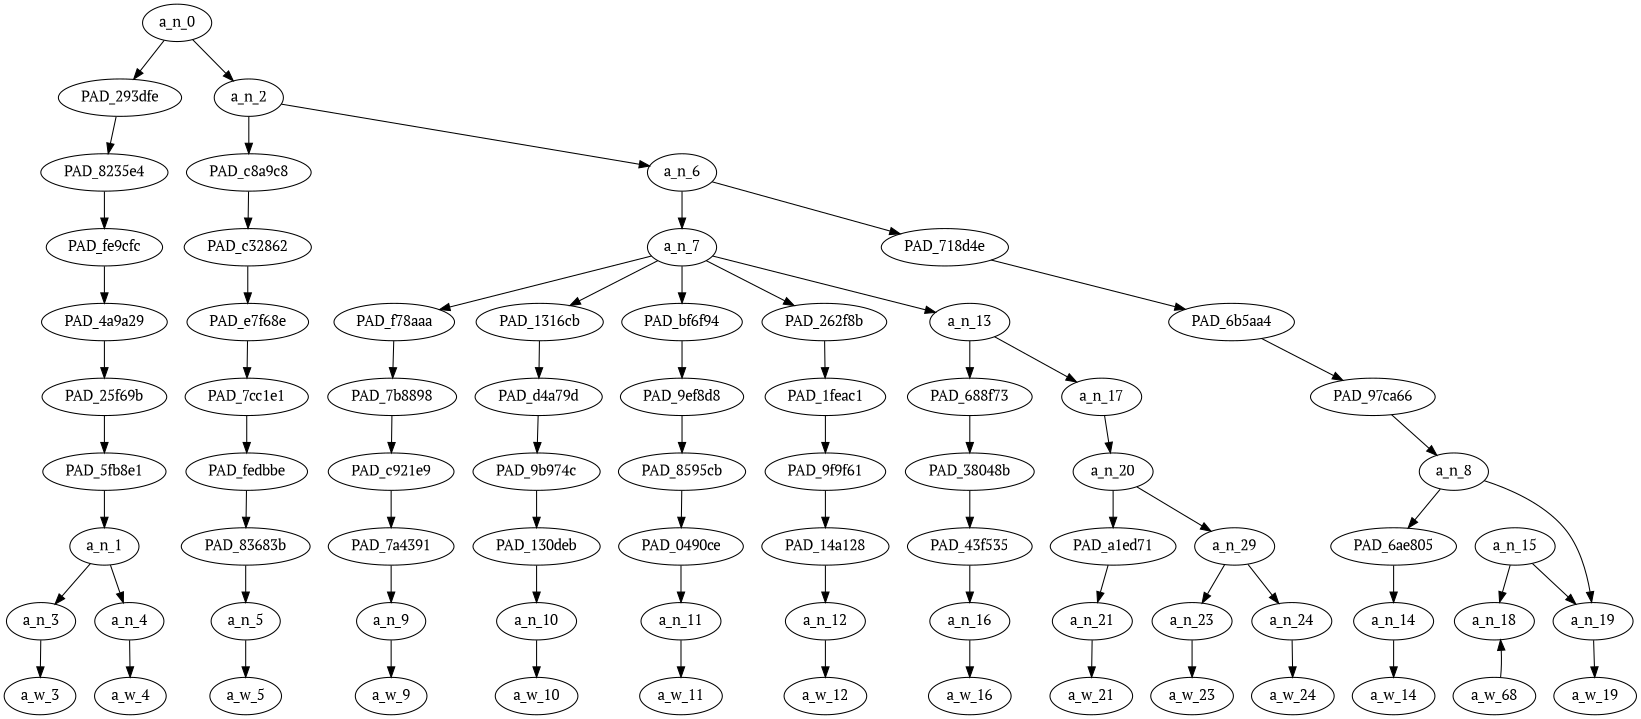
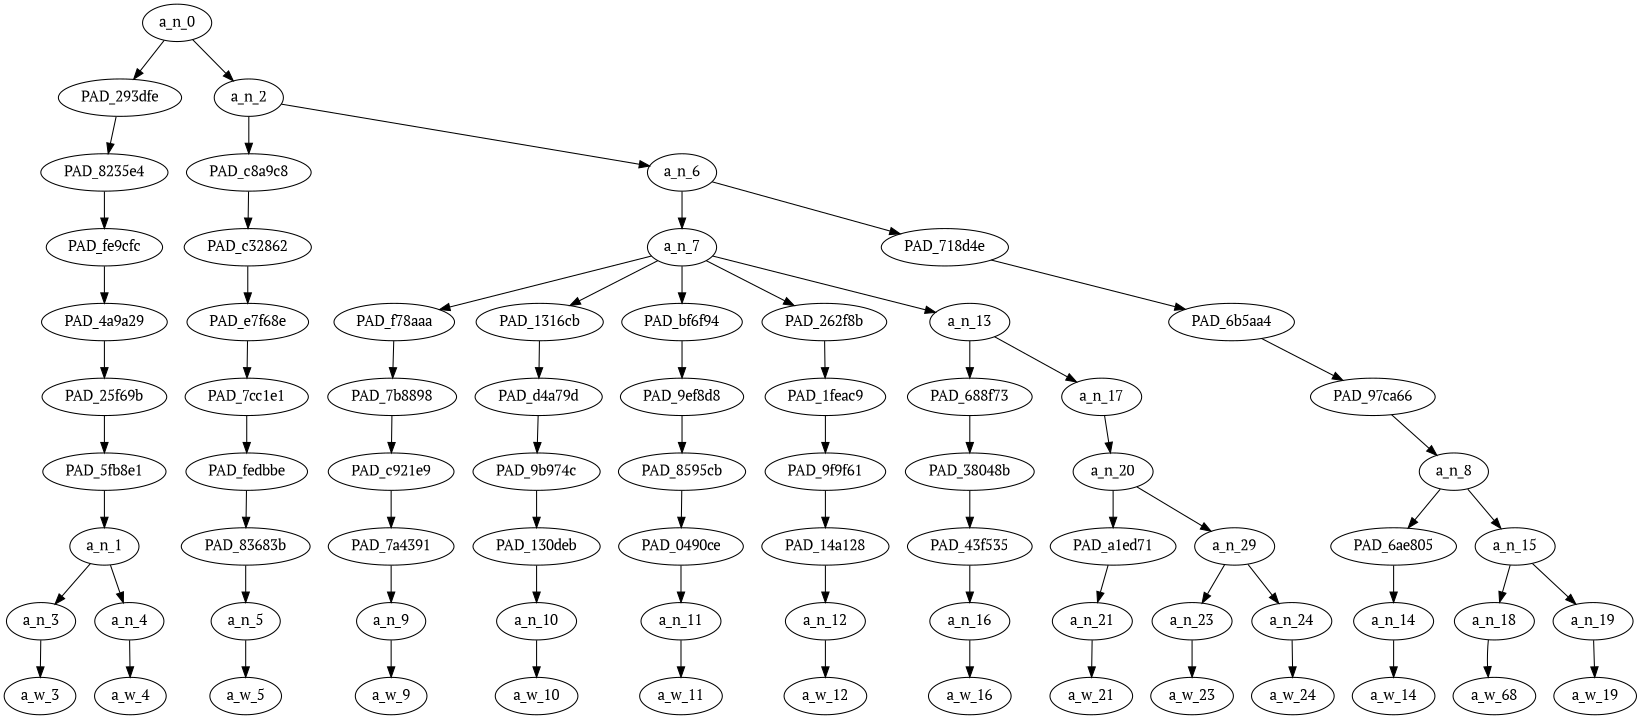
node "PAD_1feac1": label "PAD_1feac1" -> "PAD_1feac9"
edge "a_n_8" -> "a_n_19": now "a_n_8" -> "a_n_15"
edge "a_w_68" -> "a_n_18": reversed
